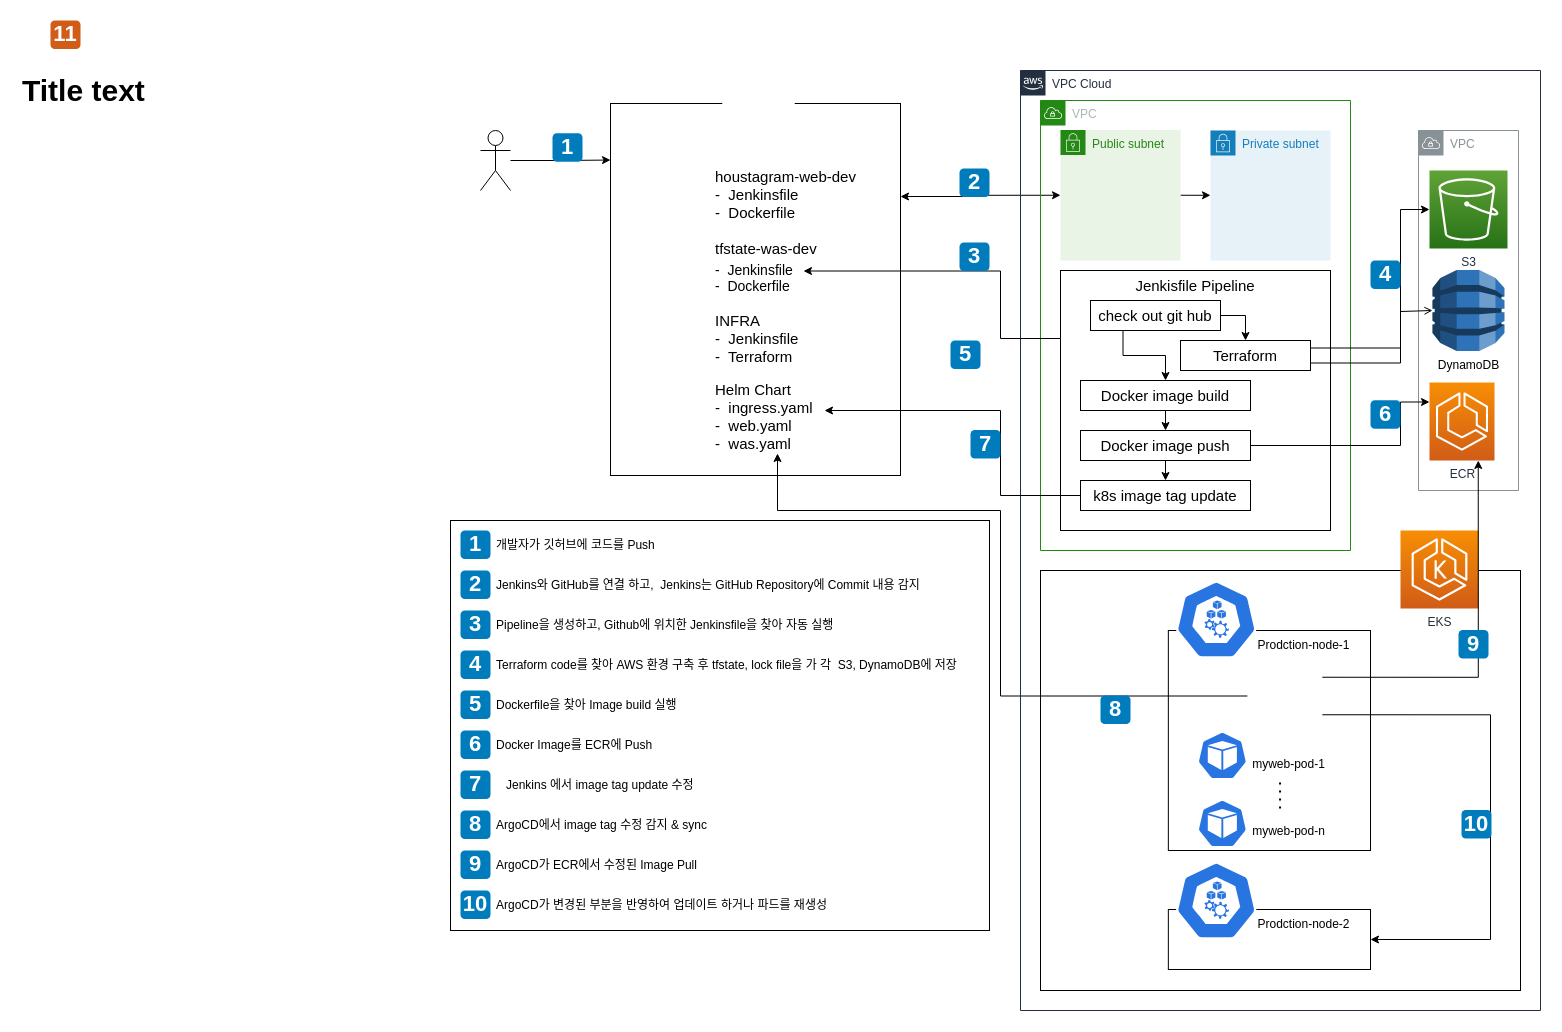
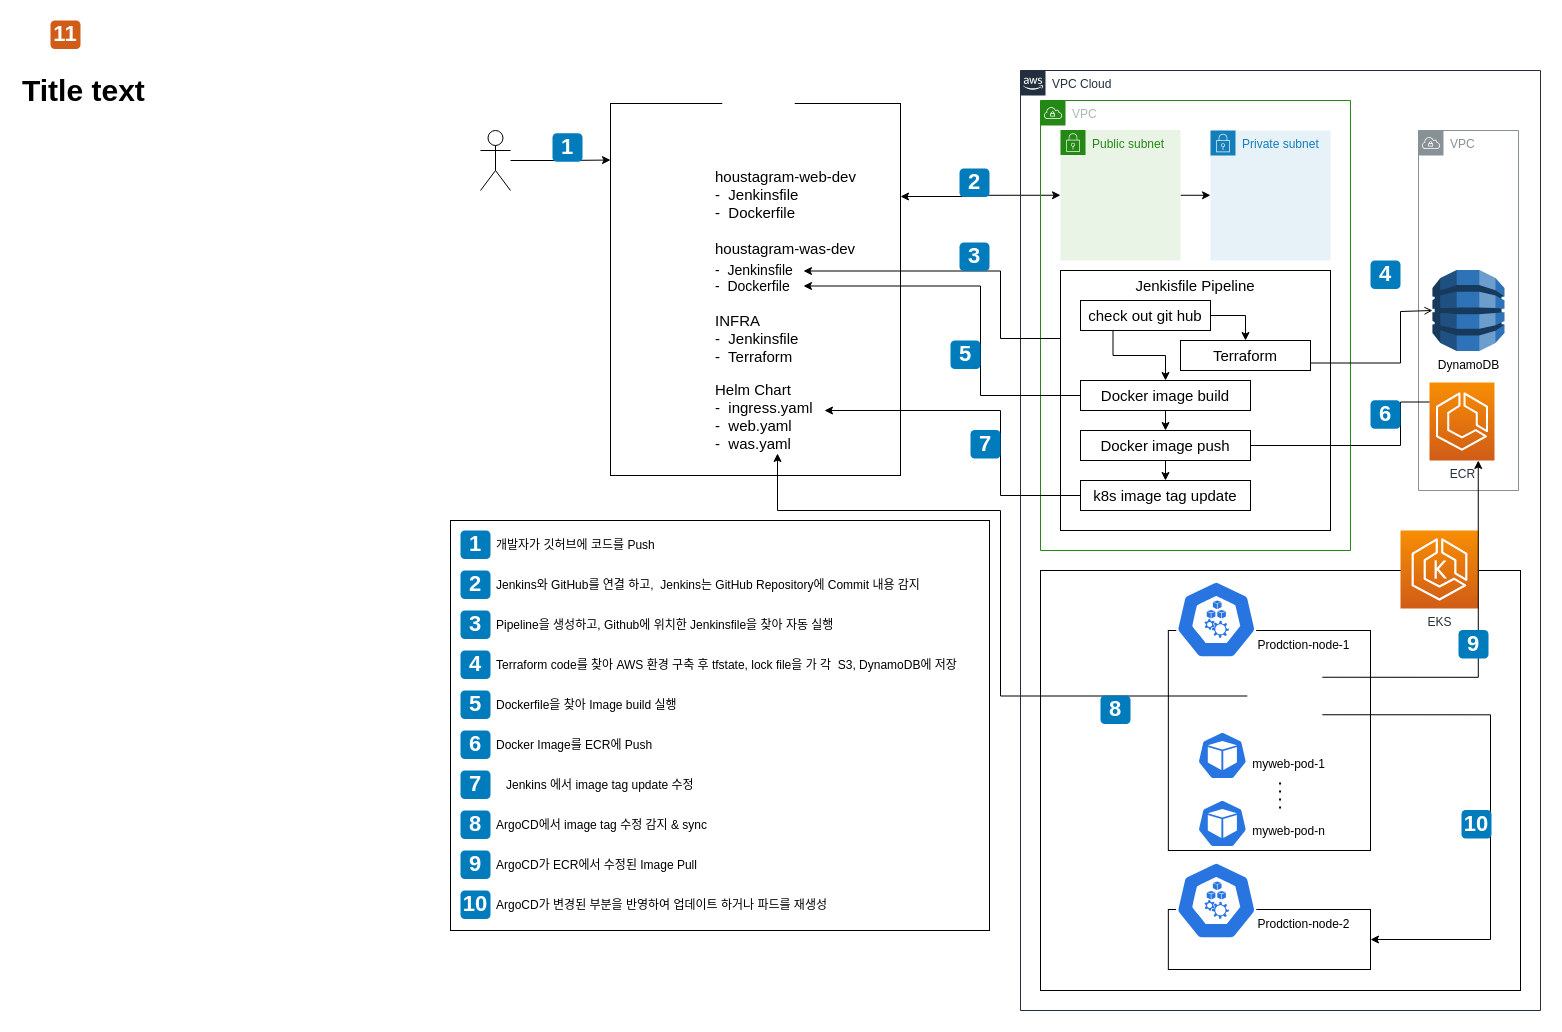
node "S3": removed
node "houstagram-web-dev- Jenkinsfile- Dockerfiletfstate-was-dev INFRA- Jenkinsfile- Terraform": label "houstagram-web-dev- Jenkinsfile- Dockerfiletfstate-was-dev INFRA- Jenkinsfile- Terraform" -> "houstagram-web-dev- Jenkinsfile- Dockerfilehoustagram-was-dev INFRA- Jenkinsfile- Terraform"
edge "Docker image build" -> "- Dockerfile": added
node "check out git hub": moved (1156, 316) -> (1146, 316)
edge "Terraform" -> "S3": removed
edge "Docker image push" -> "ECR": arrowhead classic -> none
